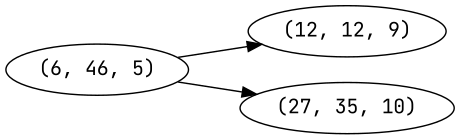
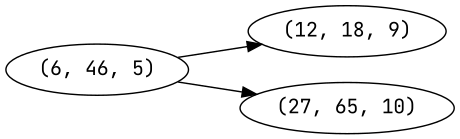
node "(12, 12, 9)": label "(12, 12, 9)" -> "(12, 18, 9)"
node "(27, 35, 10)": label "(27, 35, 10)" -> "(27, 65, 10)"
